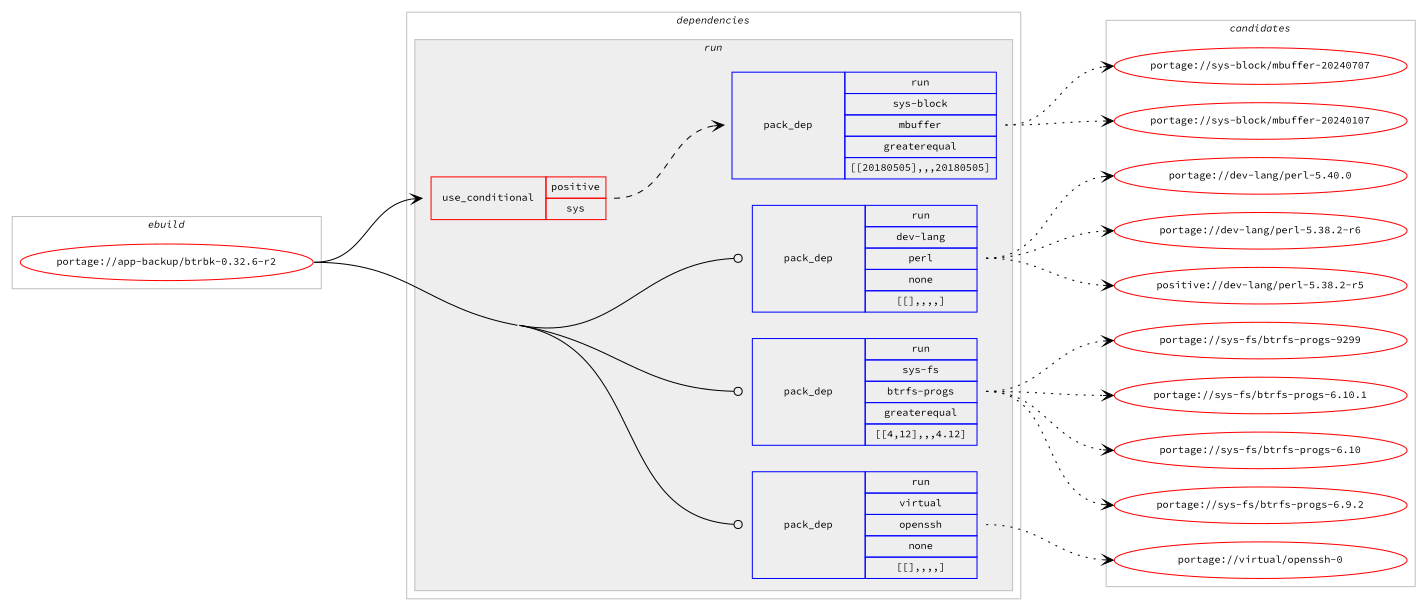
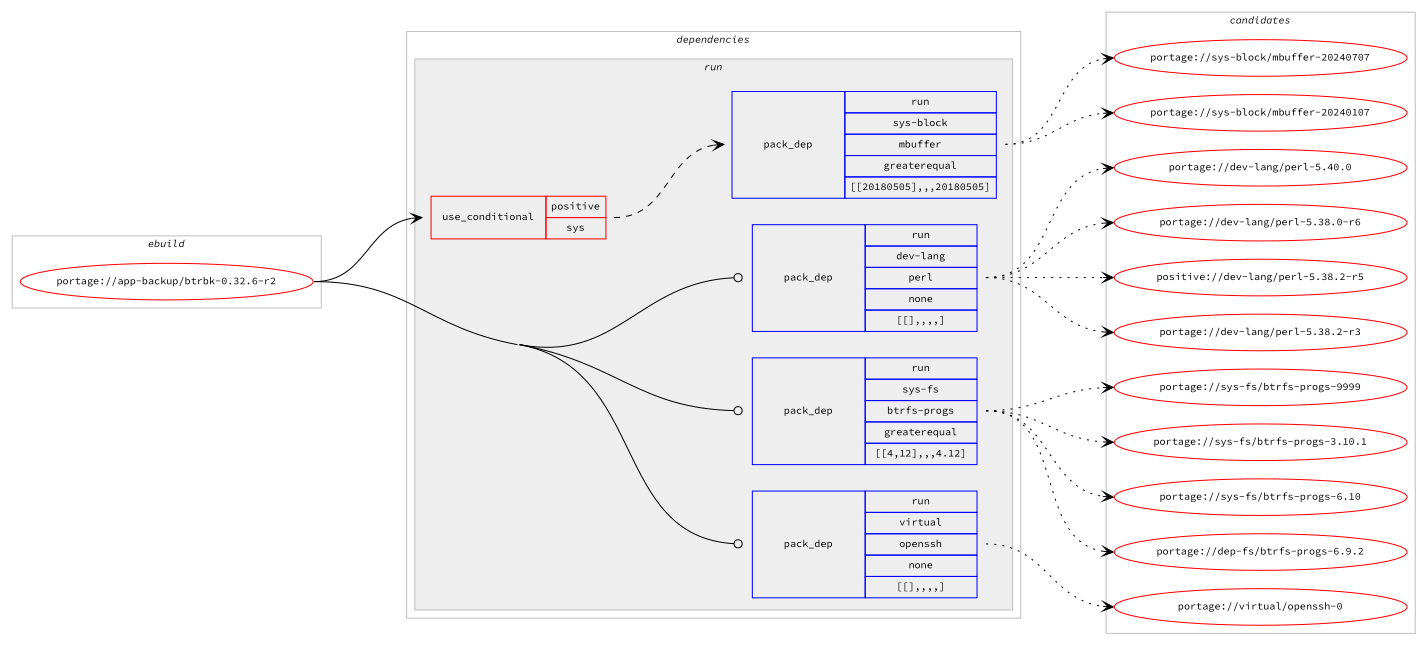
node "portage://dev-lang/perl-5.38.2-r6": label "portage://dev-lang/perl-5.38.2-r6" -> "portage://dev-lang/perl-5.38.0-r6"
node "portage://dev-lang/perl-5.38.2-r3": added
node "portage://sys-fs/btrfs-progs-9299": label "portage://sys-fs/btrfs-progs-9299" -> "portage://sys-fs/btrfs-progs-9999"
node "portage://sys-fs/btrfs-progs-6.10.1": label "portage://sys-fs/btrfs-progs-6.10.1" -> "portage://sys-fs/btrfs-progs-3.10.1"
node "portage://sys-fs/btrfs-progs-6.9.2": label "portage://sys-fs/btrfs-progs-6.9.2" -> "portage://dep-fs/btrfs-progs-6.9.2"
